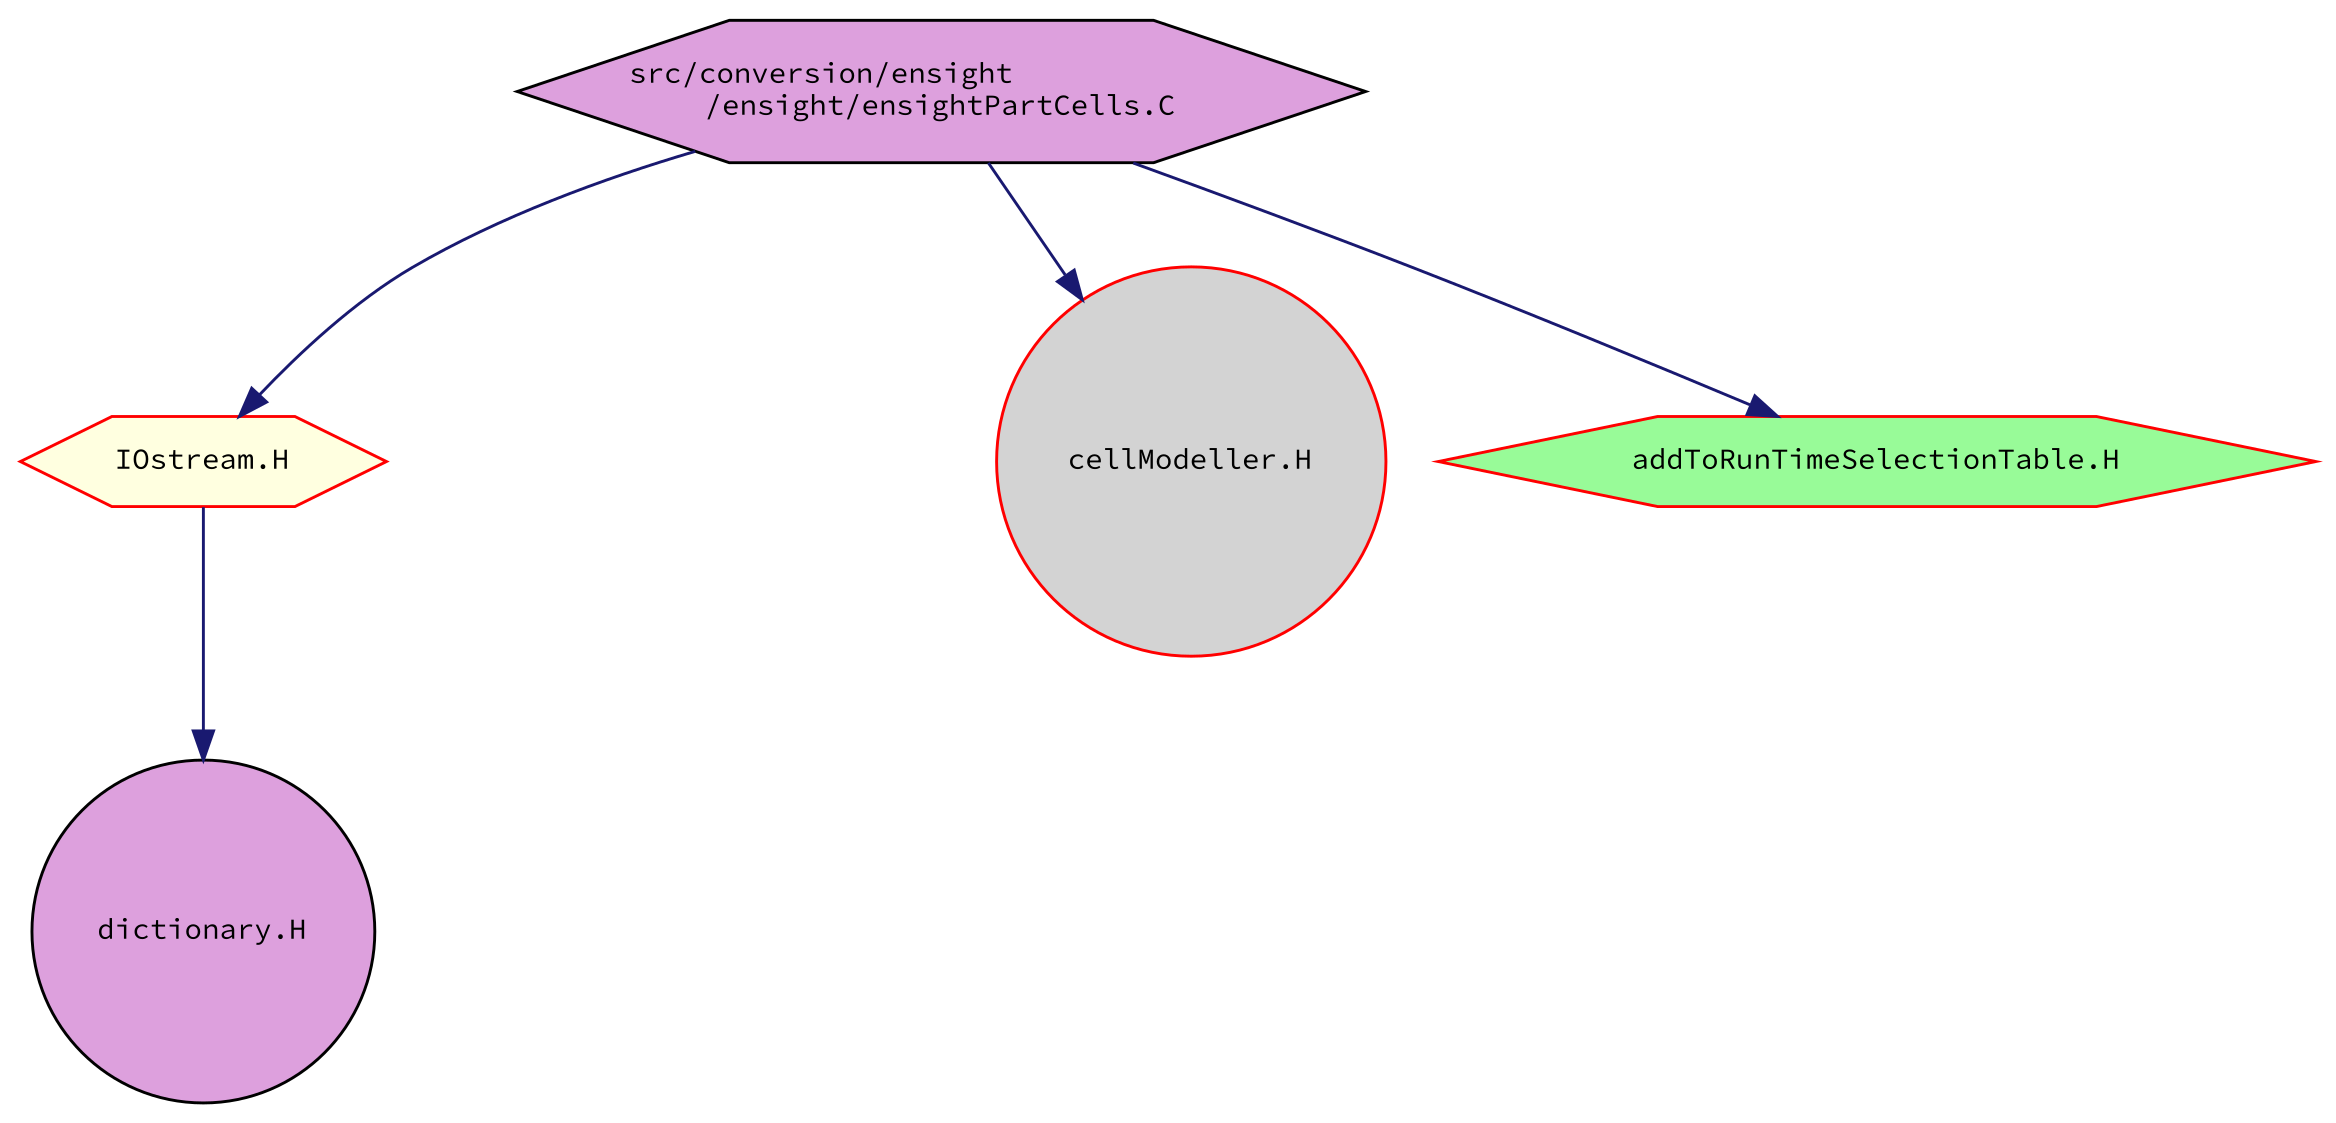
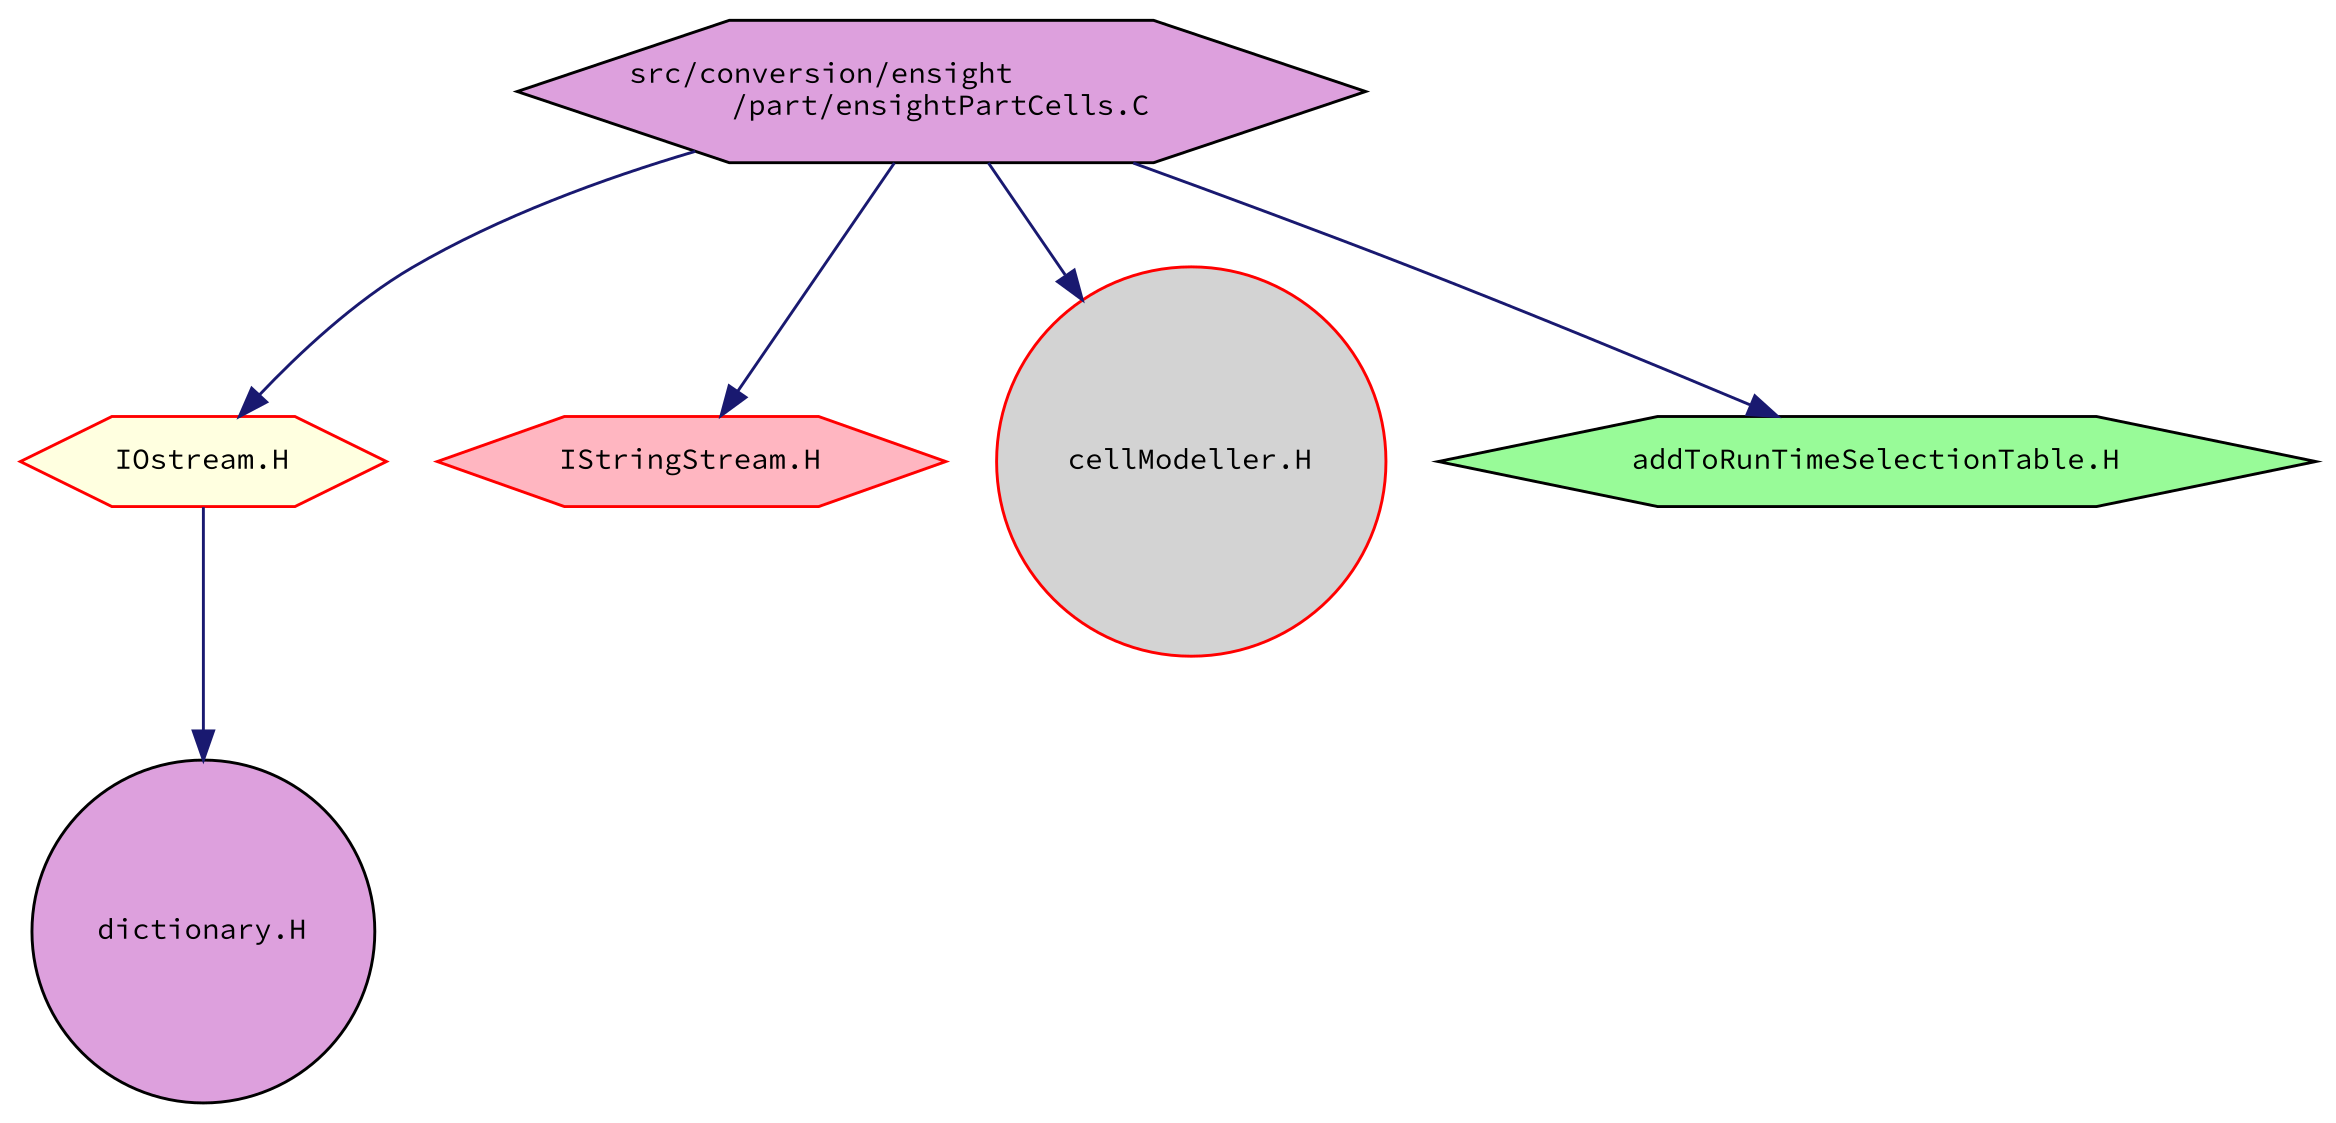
node "src/conversion/ensight /ensight/ensightPartCells.C": label "src/conversion/ensight /ensight/ensightPartCells.C" -> "src/conversion/ensight /part/ensightPartCells.C"
node "IStringStream.H": added
node "addToRunTimeSelectionTable.H": color red -> black
